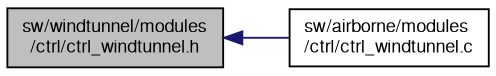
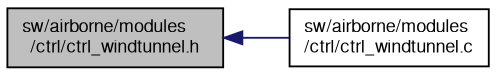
node "sw/windtunnel/modules /ctrl/ctrl_windtunnel.h": label "sw/windtunnel/modules /ctrl/ctrl_windtunnel.h" -> "sw/airborne/modules /ctrl/ctrl_windtunnel.h"
